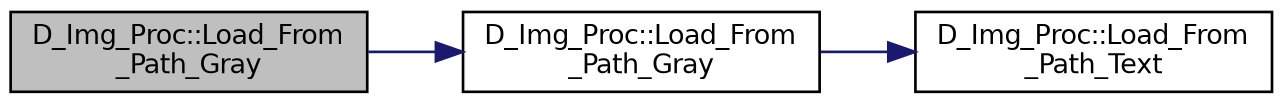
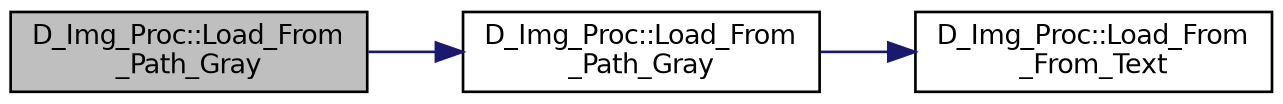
node "D_Img_Proc::Load_From _Path_Text": label "D_Img_Proc::Load_From _Path_Text" -> "D_Img_Proc::Load_From _From_Text"
